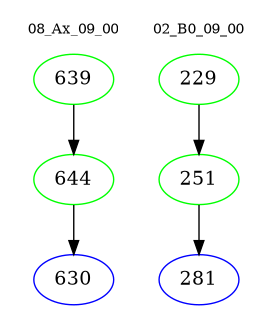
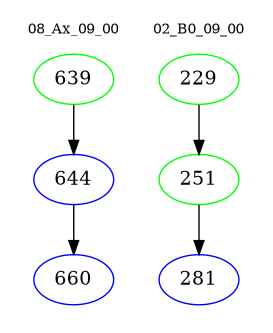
node "644": color green -> blue
node "630": label "630" -> "660"
